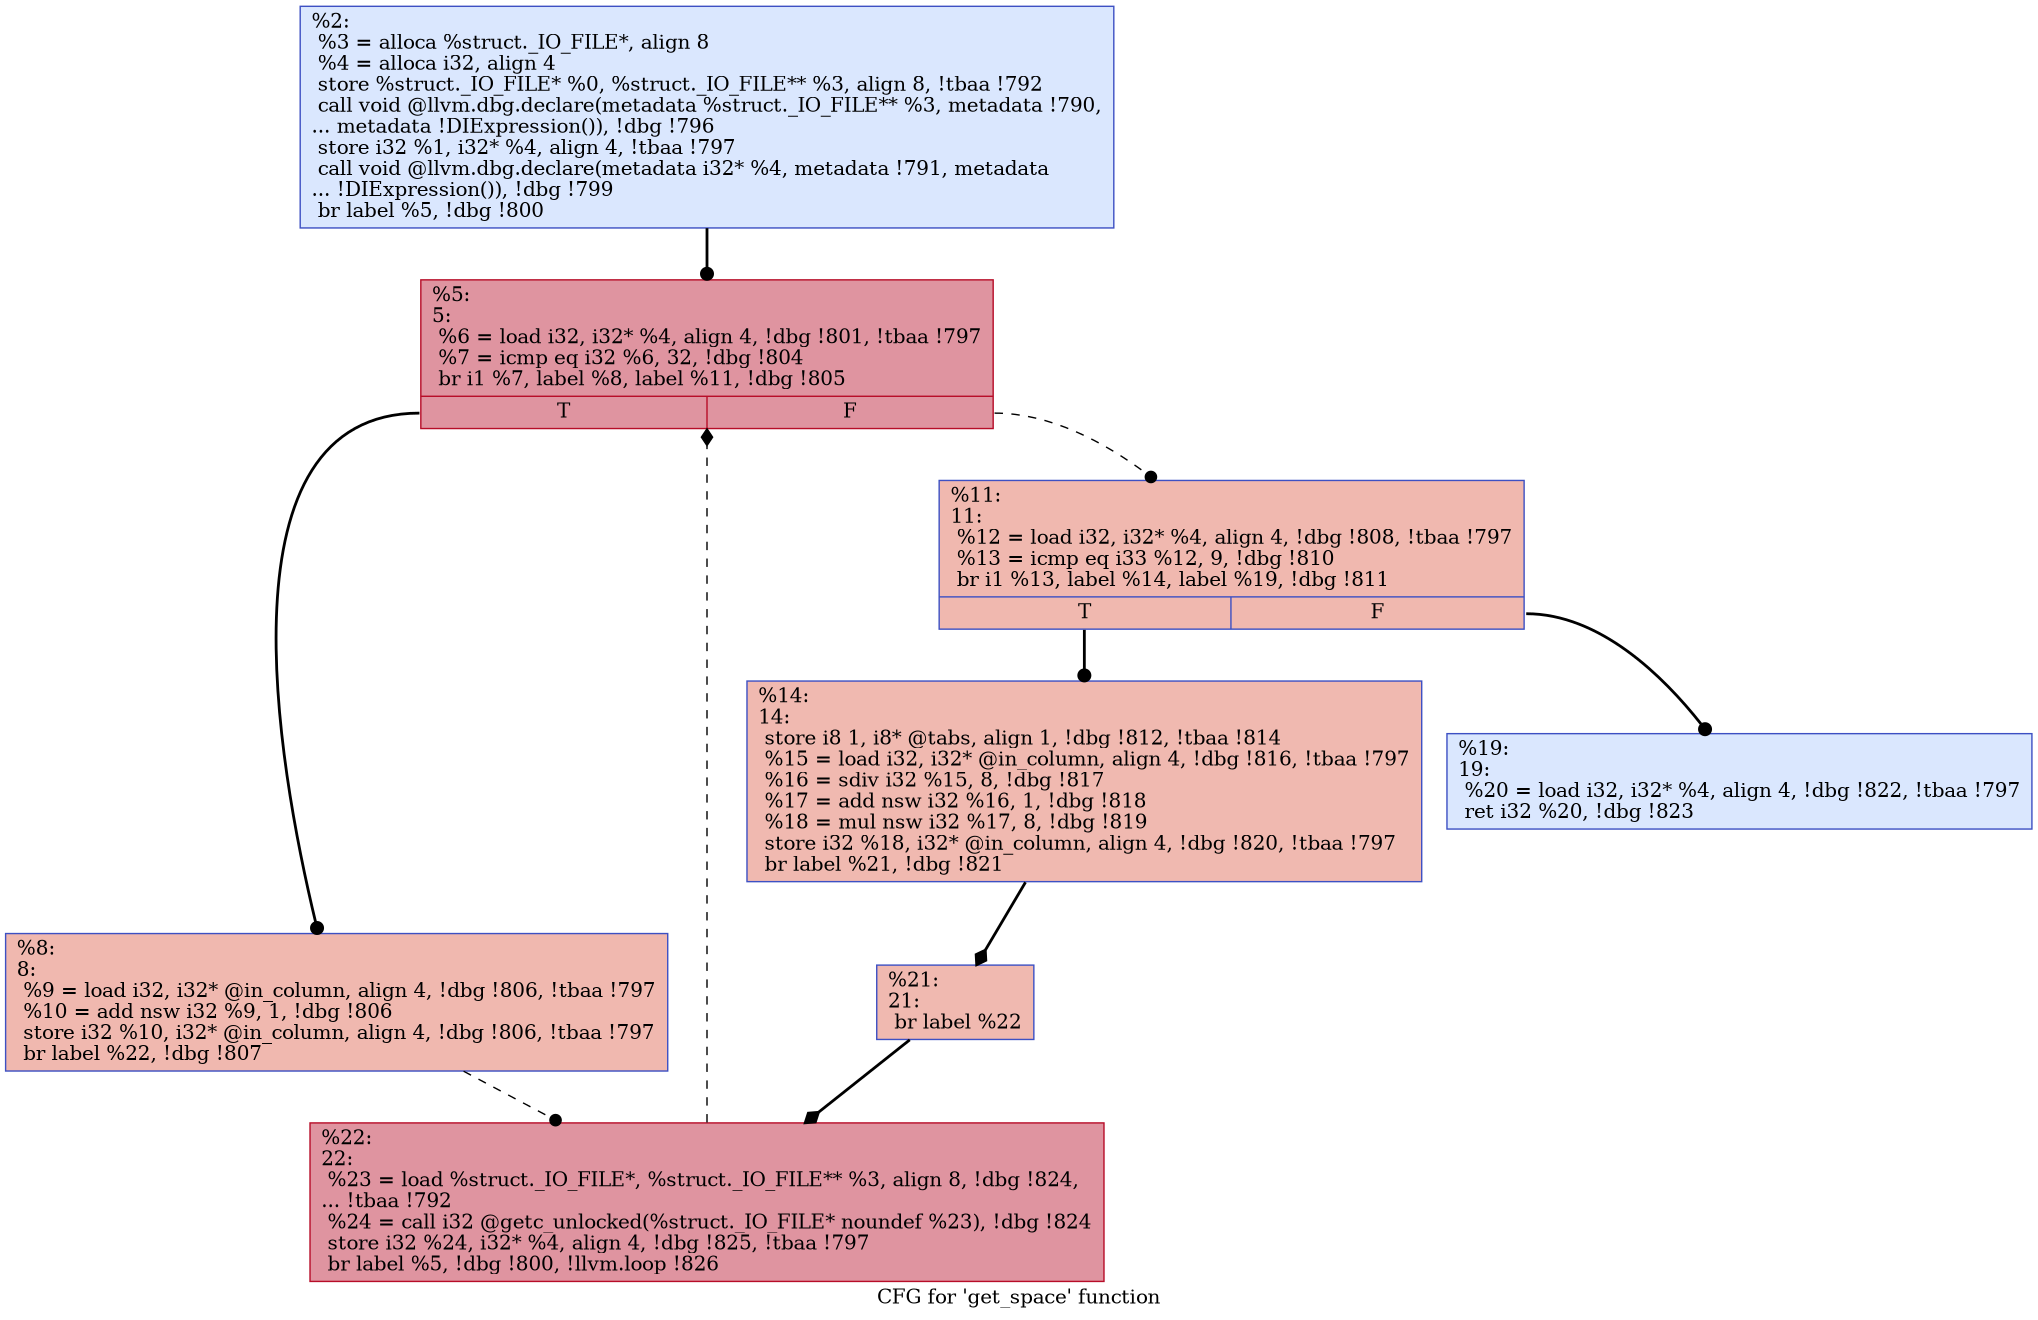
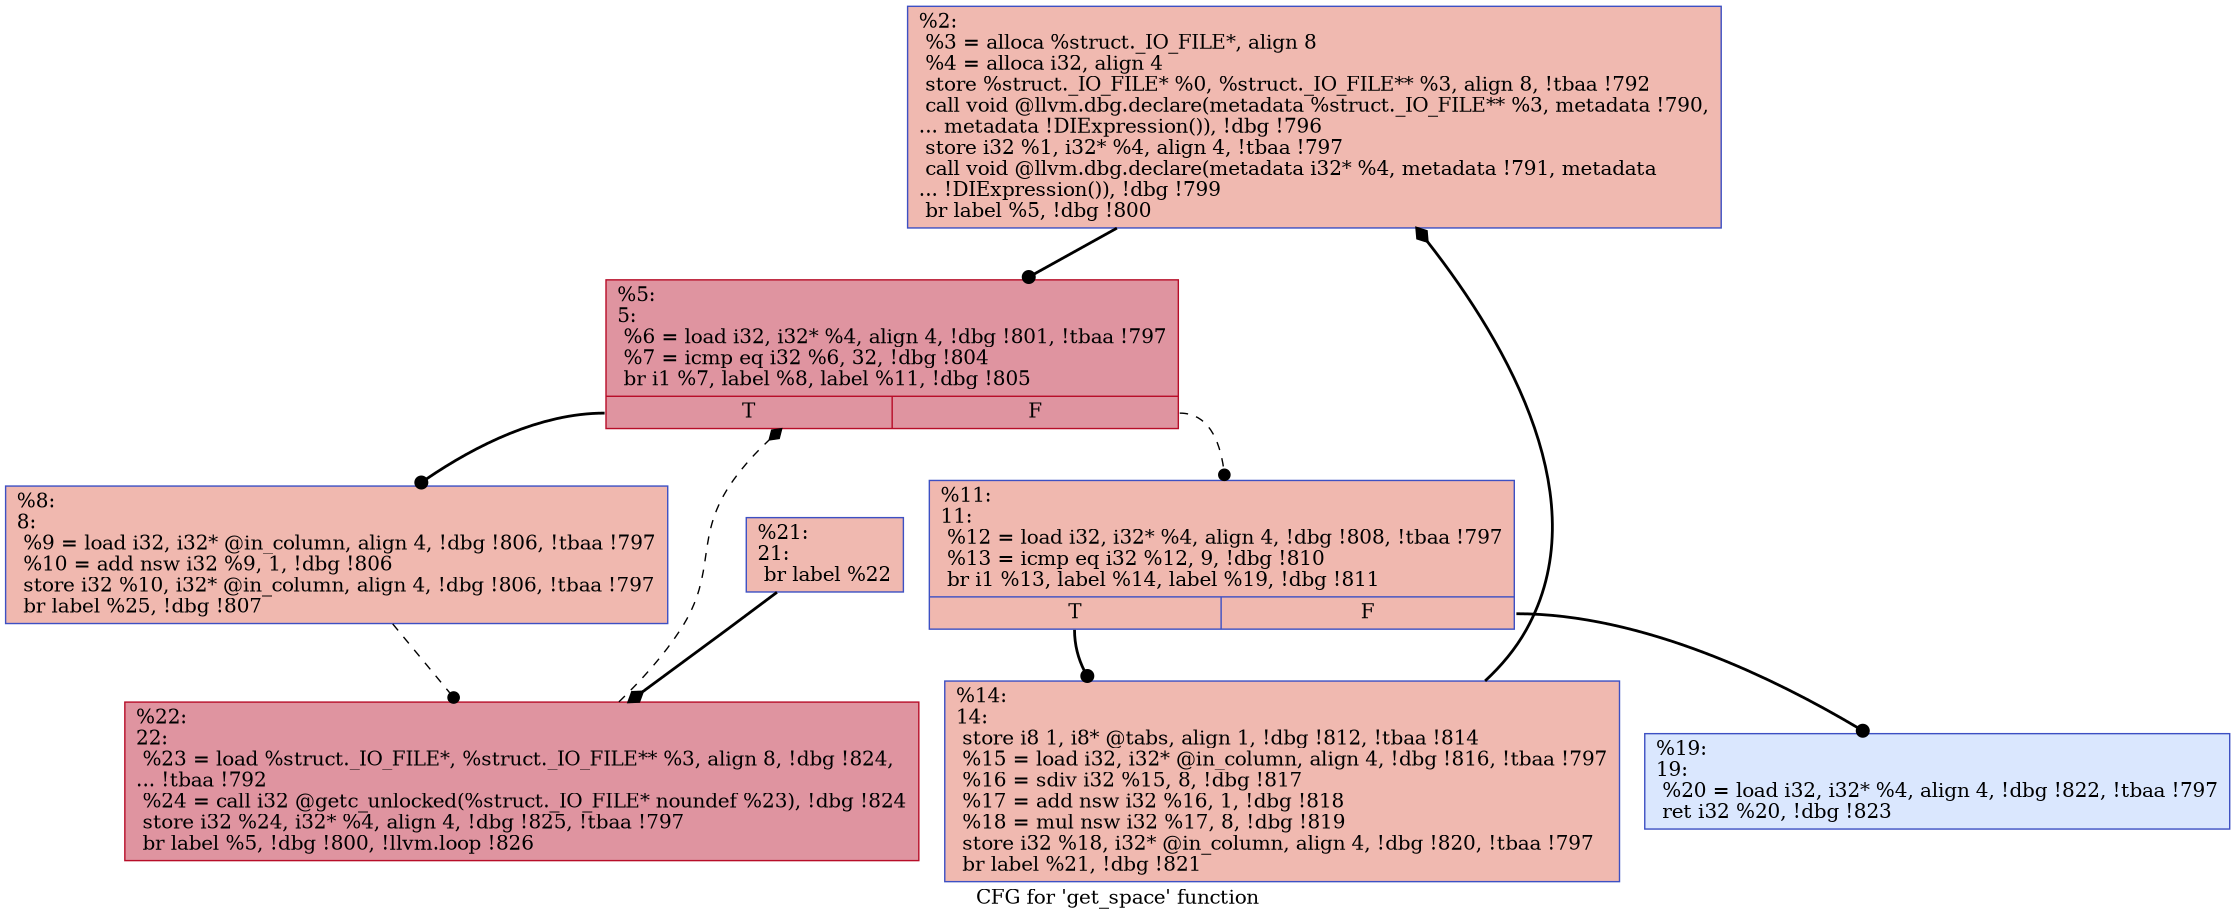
node "%2:": fillcolor #abc8fd70 -> #de614d70
node "%11:": text "%13 = icmp eq i33 %12, 9, !dbg !810" -> "%13 = icmp eq i32 %12, 9, !dbg !810"
edge "%14:" -> "%21:": now "%14:" -> "%2:"
node "%8:": text "br label %22, !dbg !807" -> "br label %25, !dbg !807"
